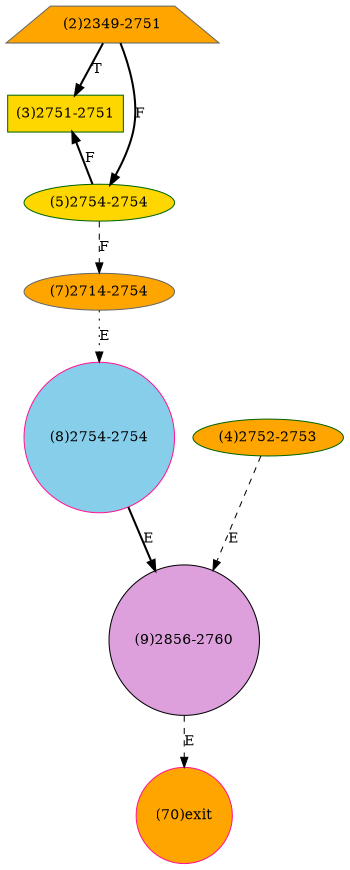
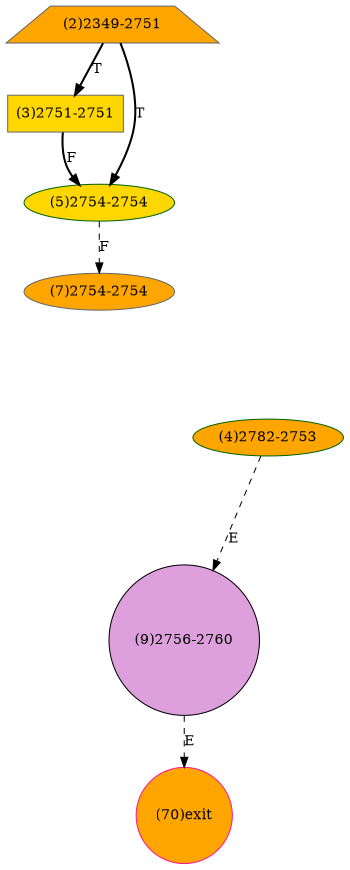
node "(3)2751-2751": color darkgreen -> gray40
edge "(2)2349-2751" -> "(5)2754-2754": label "F" -> "T"
edge "(5)2754-2754" -> "(3)2751-2751": reversed
node "(7)2714-2754": label "(7)2714-2754" -> "(7)2754-2754"
node "(8)2754-2754": removed
node "(4)2752-2753": label "(4)2752-2753" -> "(4)2782-2753"
node "(9)2856-2760": label "(9)2856-2760" -> "(9)2756-2760"
